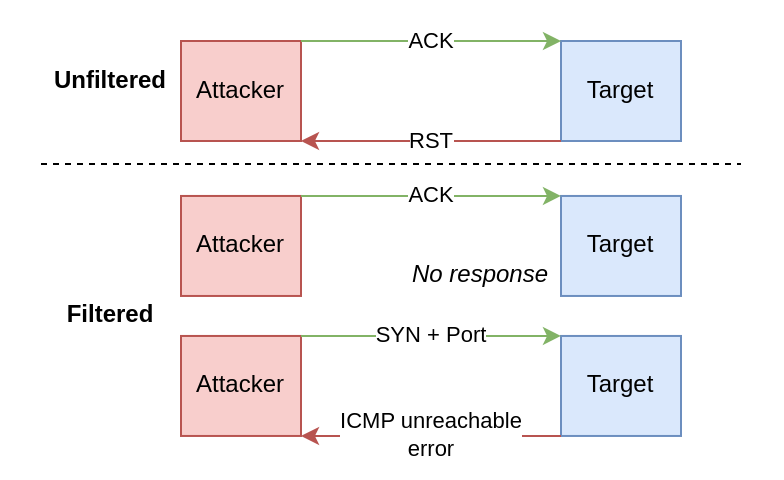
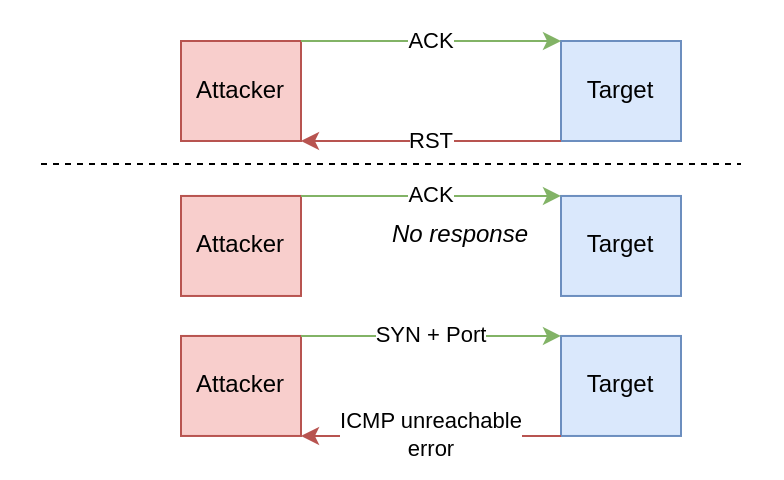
node "Unfiltered": removed
node "No response": moved (481, 276) -> (461, 236)
node "Filtered": removed
